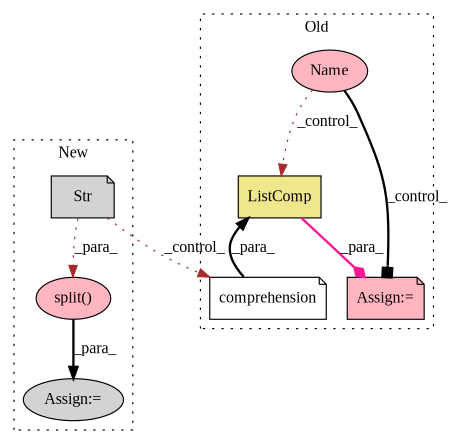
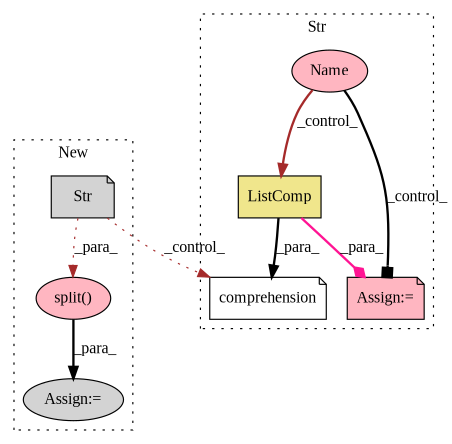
cluster "Old": label "Old" -> "Str"
edge "Name" -> "ListComp": style dotted -> bold
edge "comprehension" -> "ListComp": reversed
